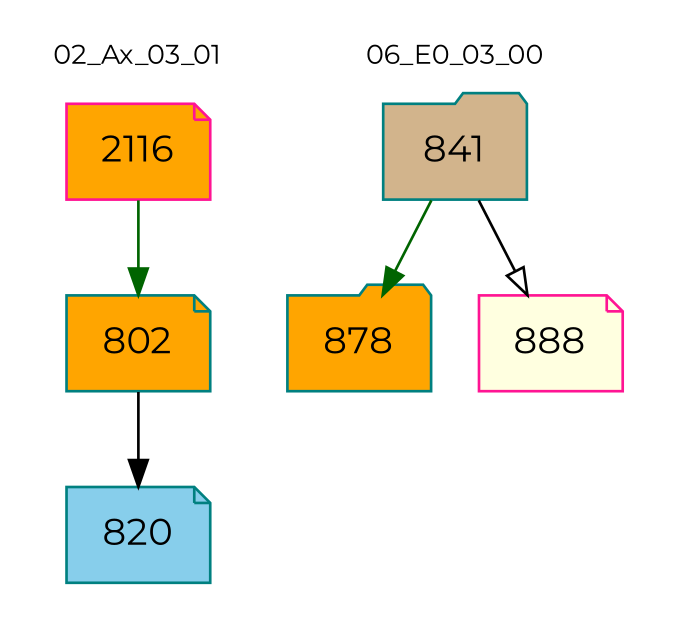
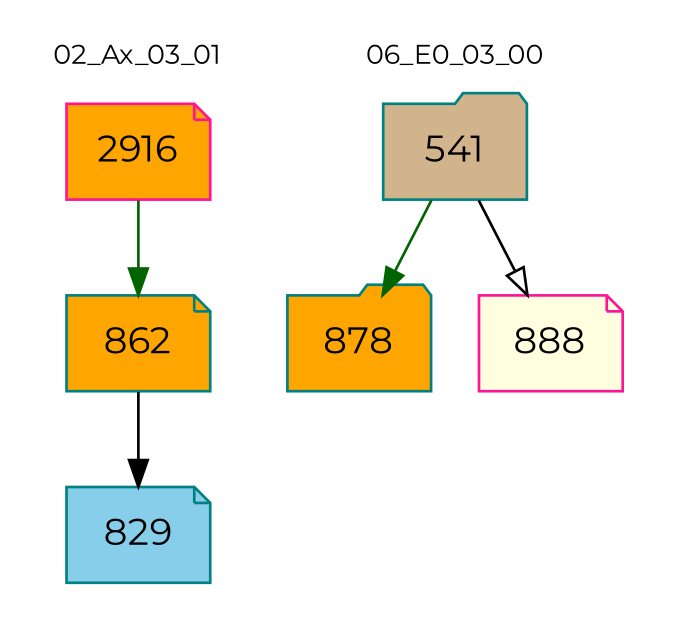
node "2116": label "2116" -> "2916"
node "841": label "841" -> "541"
node "802": label "802" -> "862"
node "820": label "820" -> "829"
